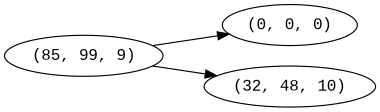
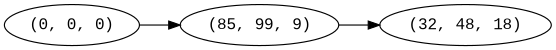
edge "(85, 99, 9)" -> "(0, 0, 0)": reversed
node "(32, 48, 10)": label "(32, 48, 10)" -> "(32, 48, 18)"
